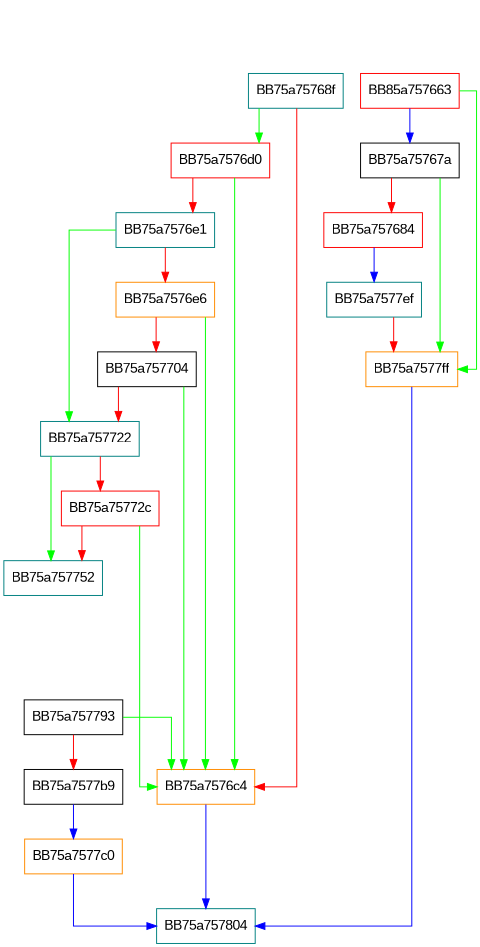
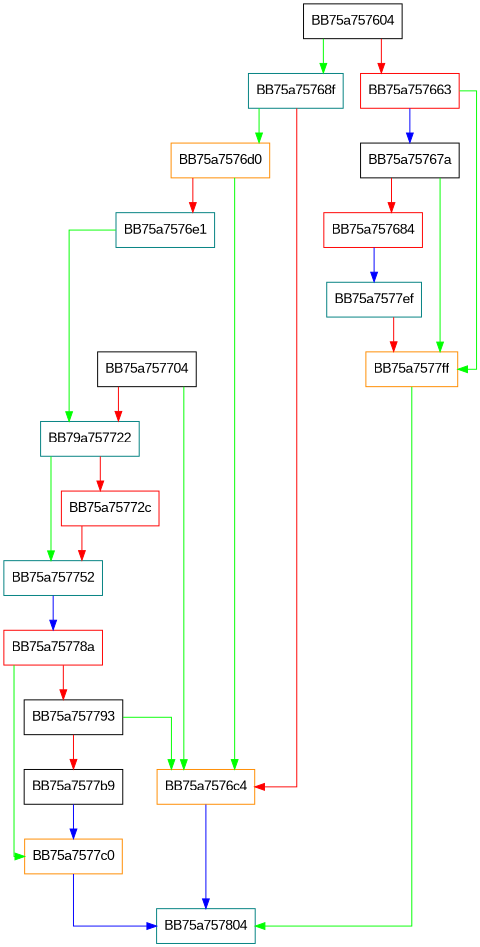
node "BB75a757604": added
node "BB85a757663": label "BB85a757663" -> "BB75a757663"
node "BB75a7576d0": color red -> darkorange
node "BB75a7576e6": removed
node "BB75a757722": label "BB75a757722" -> "BB79a757722"
node "BB75a75778a": added
edge "BB75a75772c" -> "BB75a7576c4": removed
edge "BB75a7577ff" -> "BB75a757804": color blue -> green
